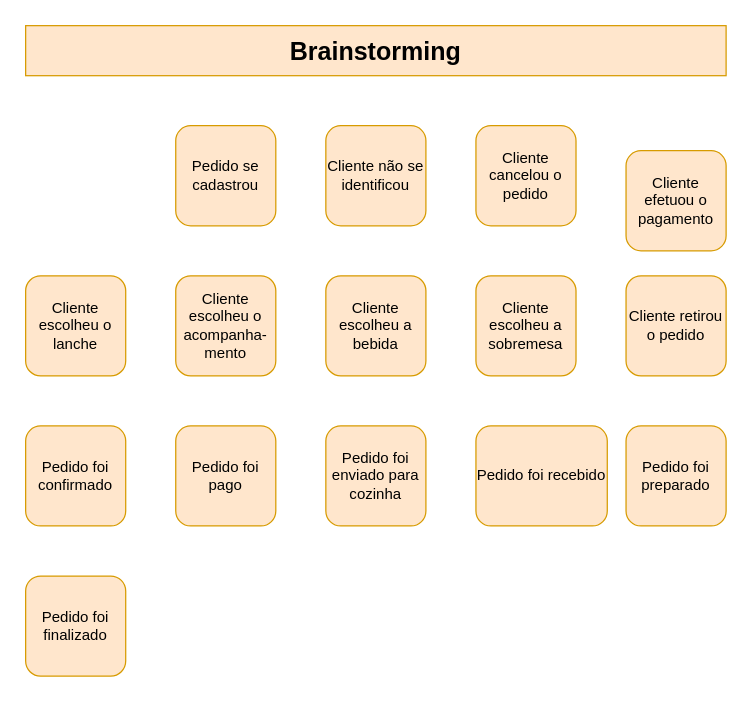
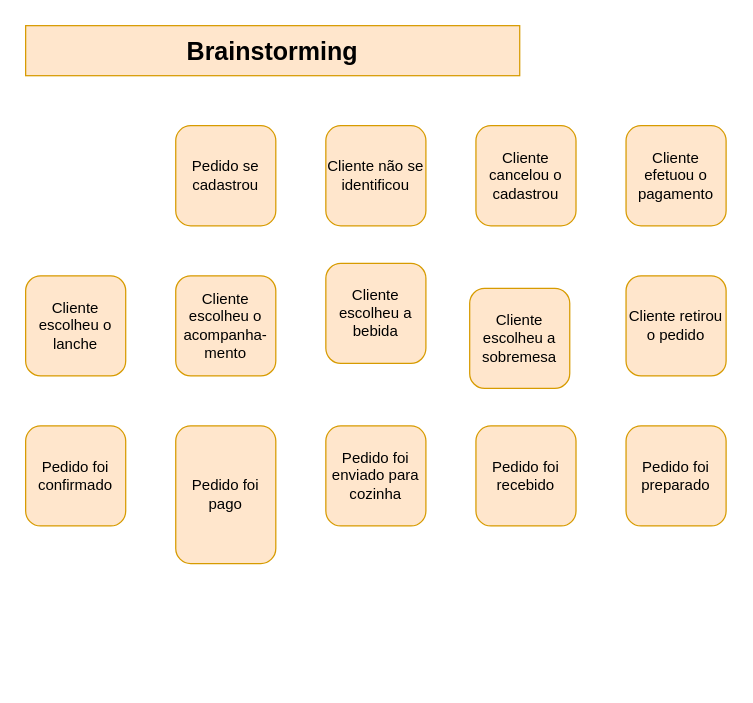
node "Brainstorming": size 700x50 -> 494x50
node "Cliente cancelou o pedido": label "Cliente cancelou o pedido" -> "Cliente cancelou o cadastrou"
node "Cliente efetuou o pagamento": moved (676, 201) -> (676, 176)
node "Cliente escolheu a bebida": moved (376, 326) -> (376, 313)
node "Cliente escolheu a sobremesa": moved (526, 326) -> (519, 338)
node "Pedido foi pago": size 100x100 -> 100x138
node "Pedido foi recebido": size 131x100 -> 100x100
node "Pedido foi finalizado": removed
